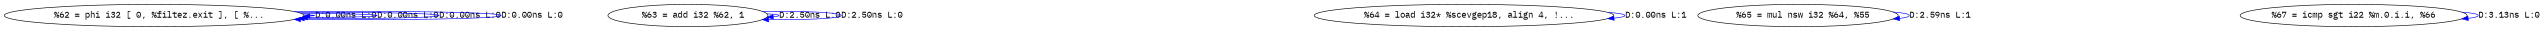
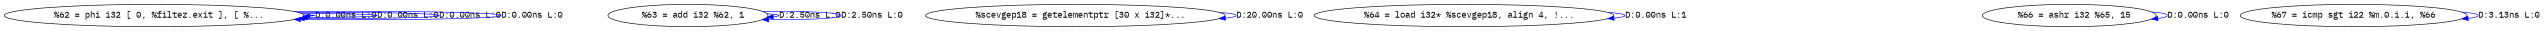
node "%scevgep18 = getelementptr [30 x i32]*...": added
node "%65 = mul nsw i32 %64, %55": removed
node "%66 = ashr i32 %65, 15": added
